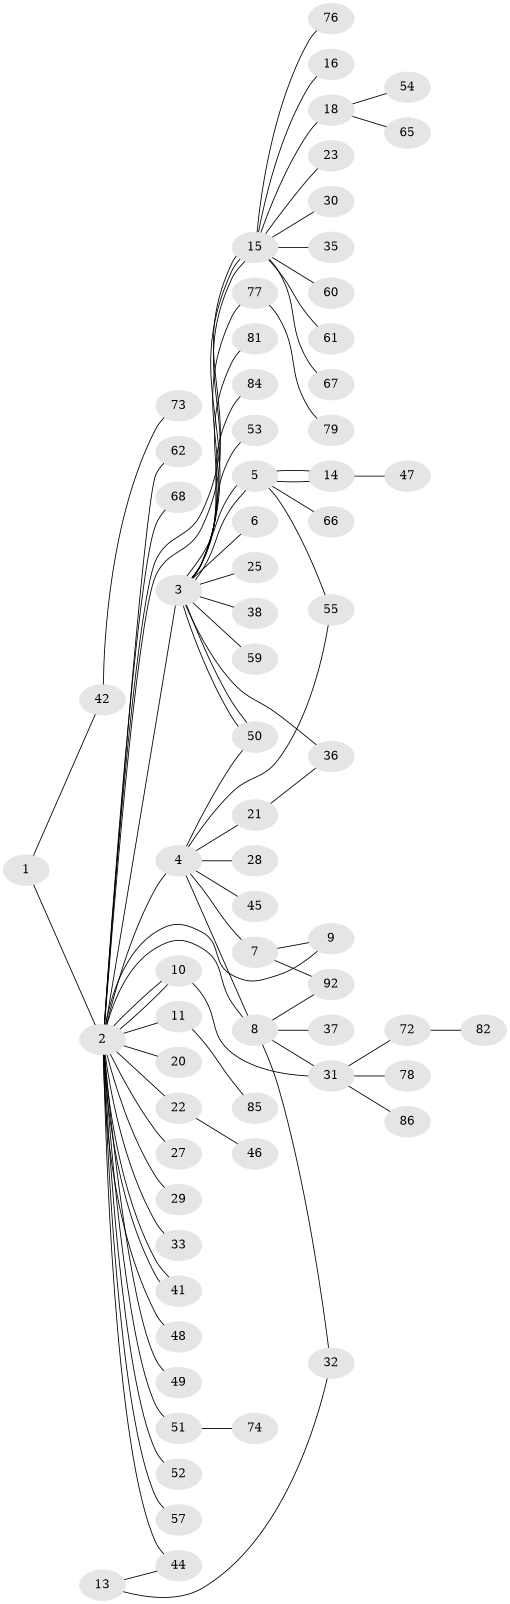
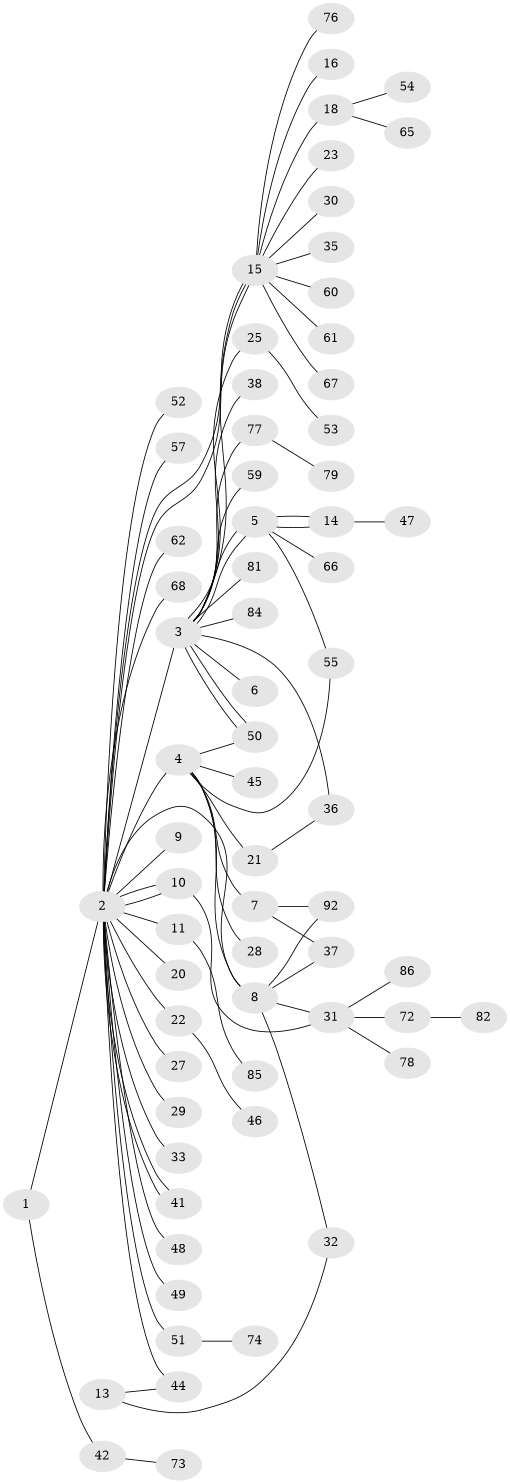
edge "53" -- "3": now "53" -- "25"
edge "9" -- "7": now "37" -- "7"
